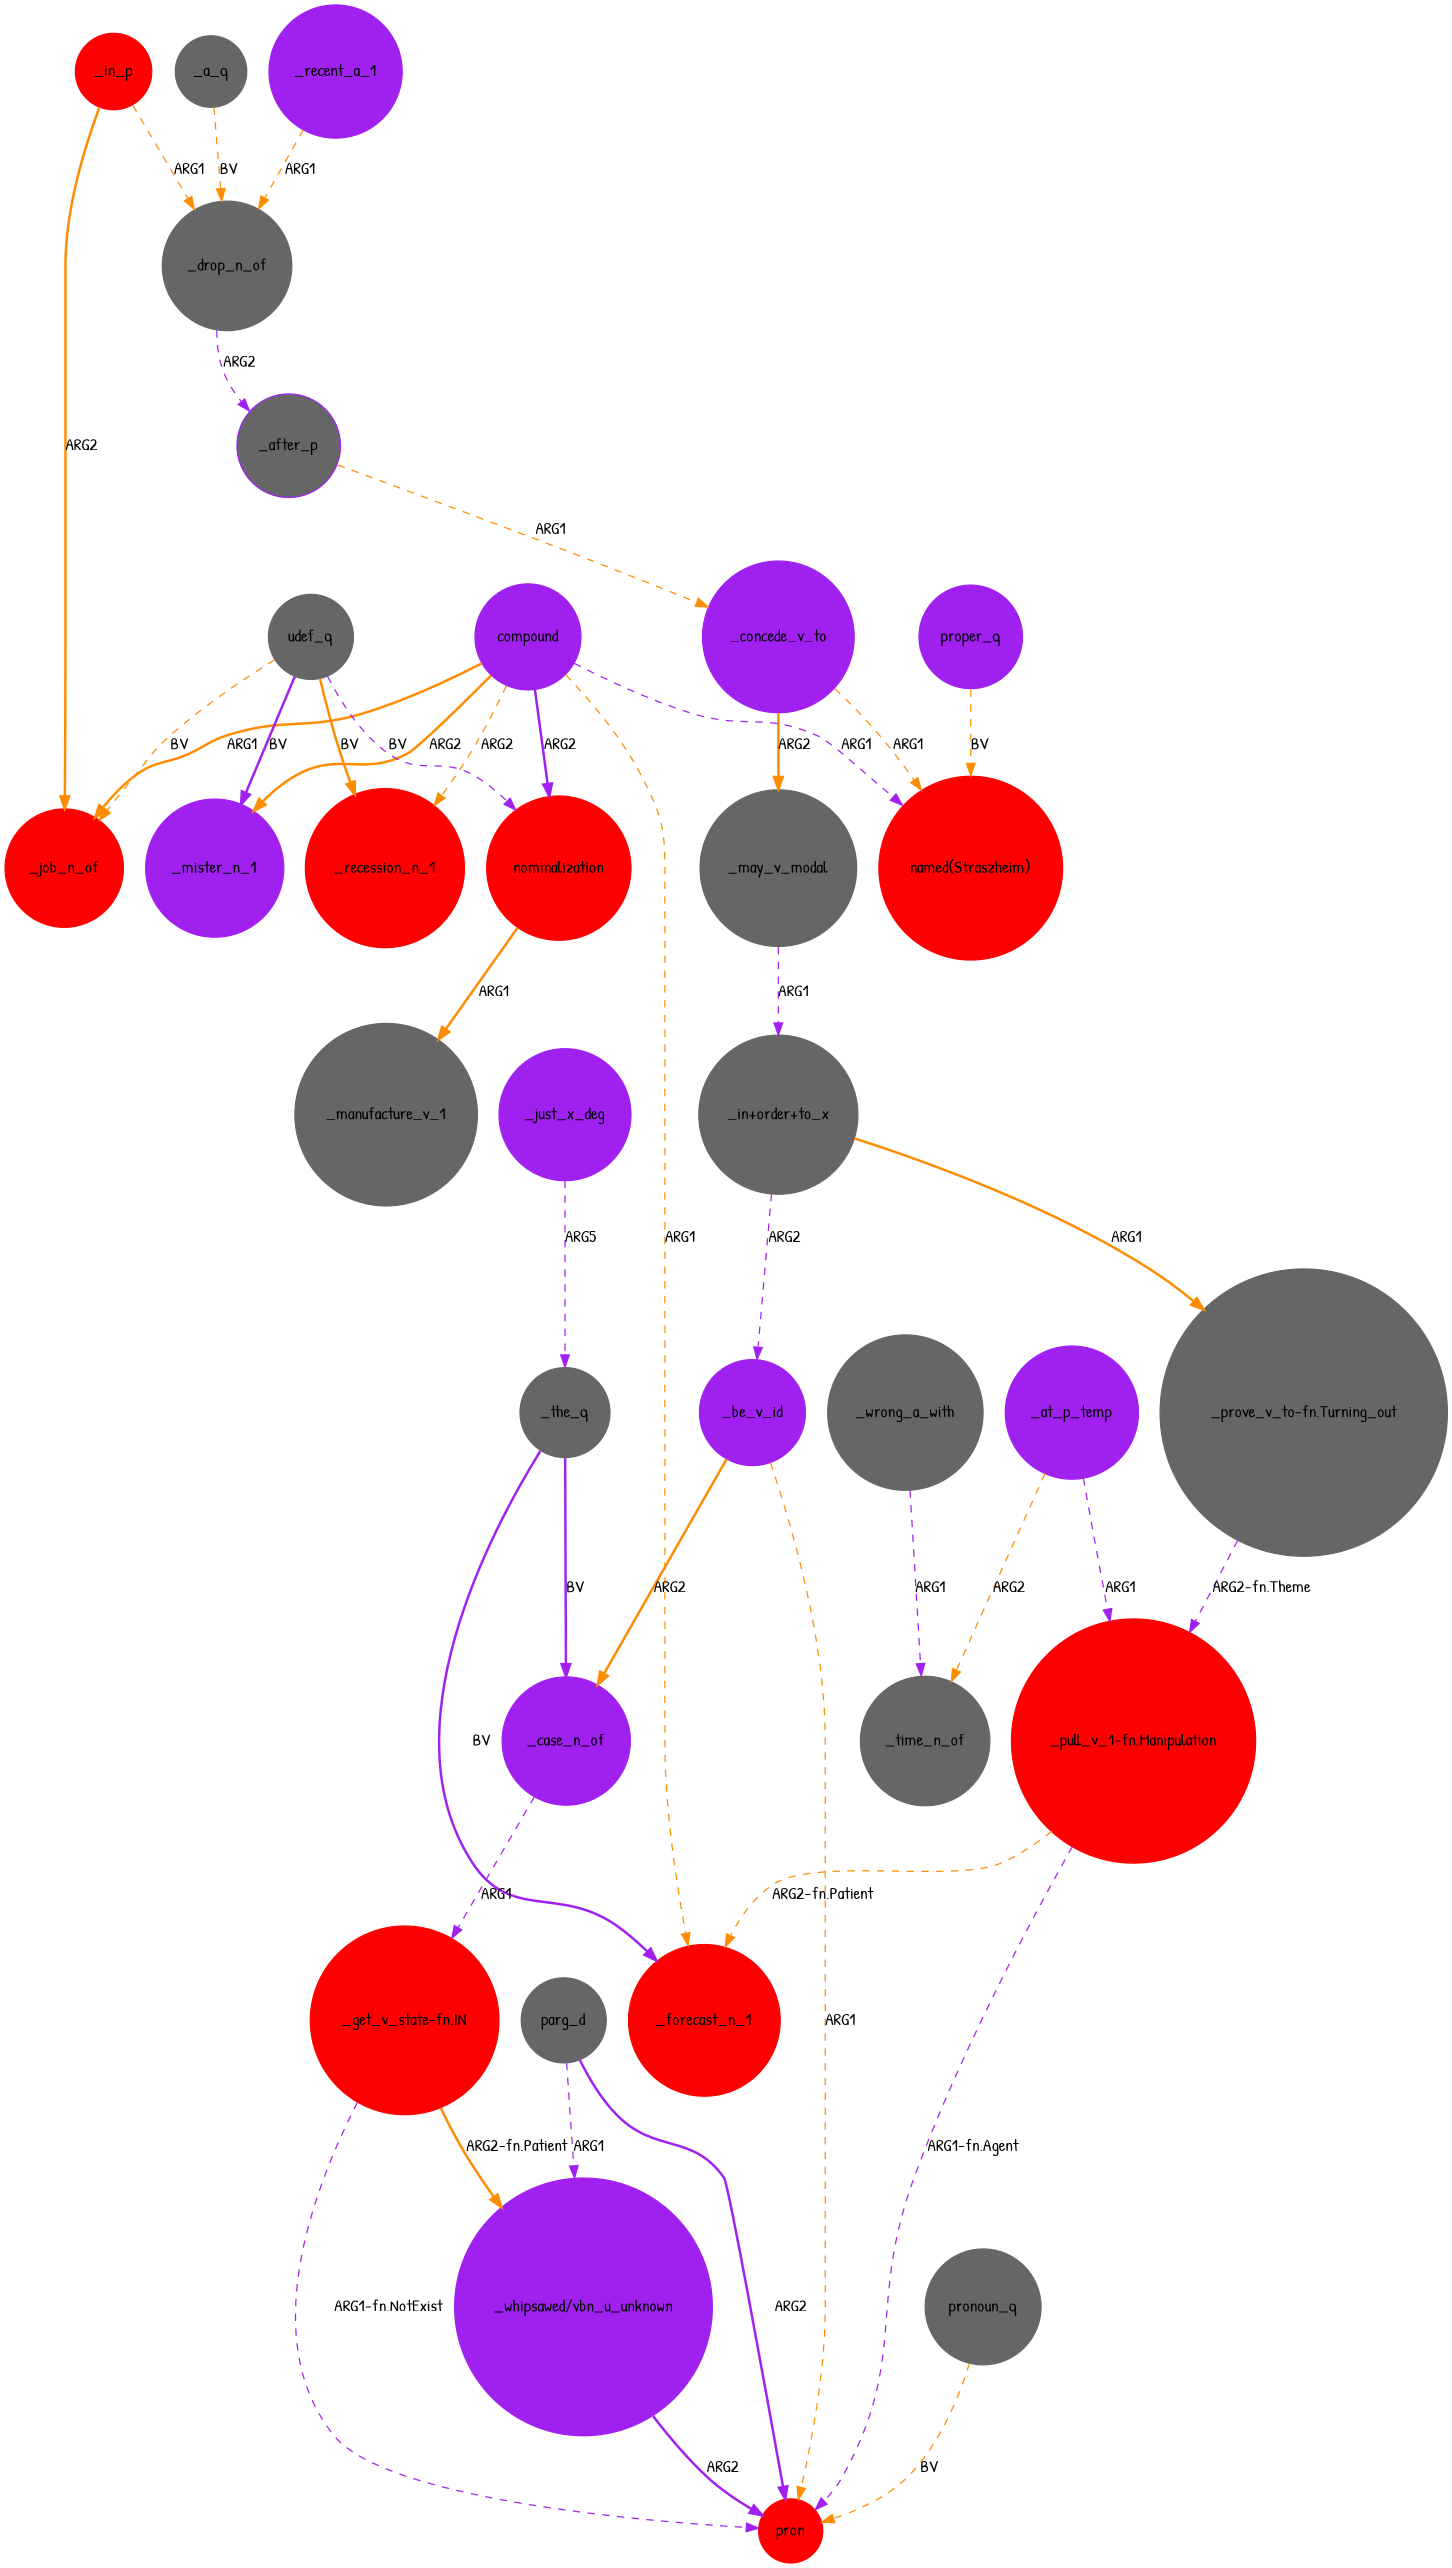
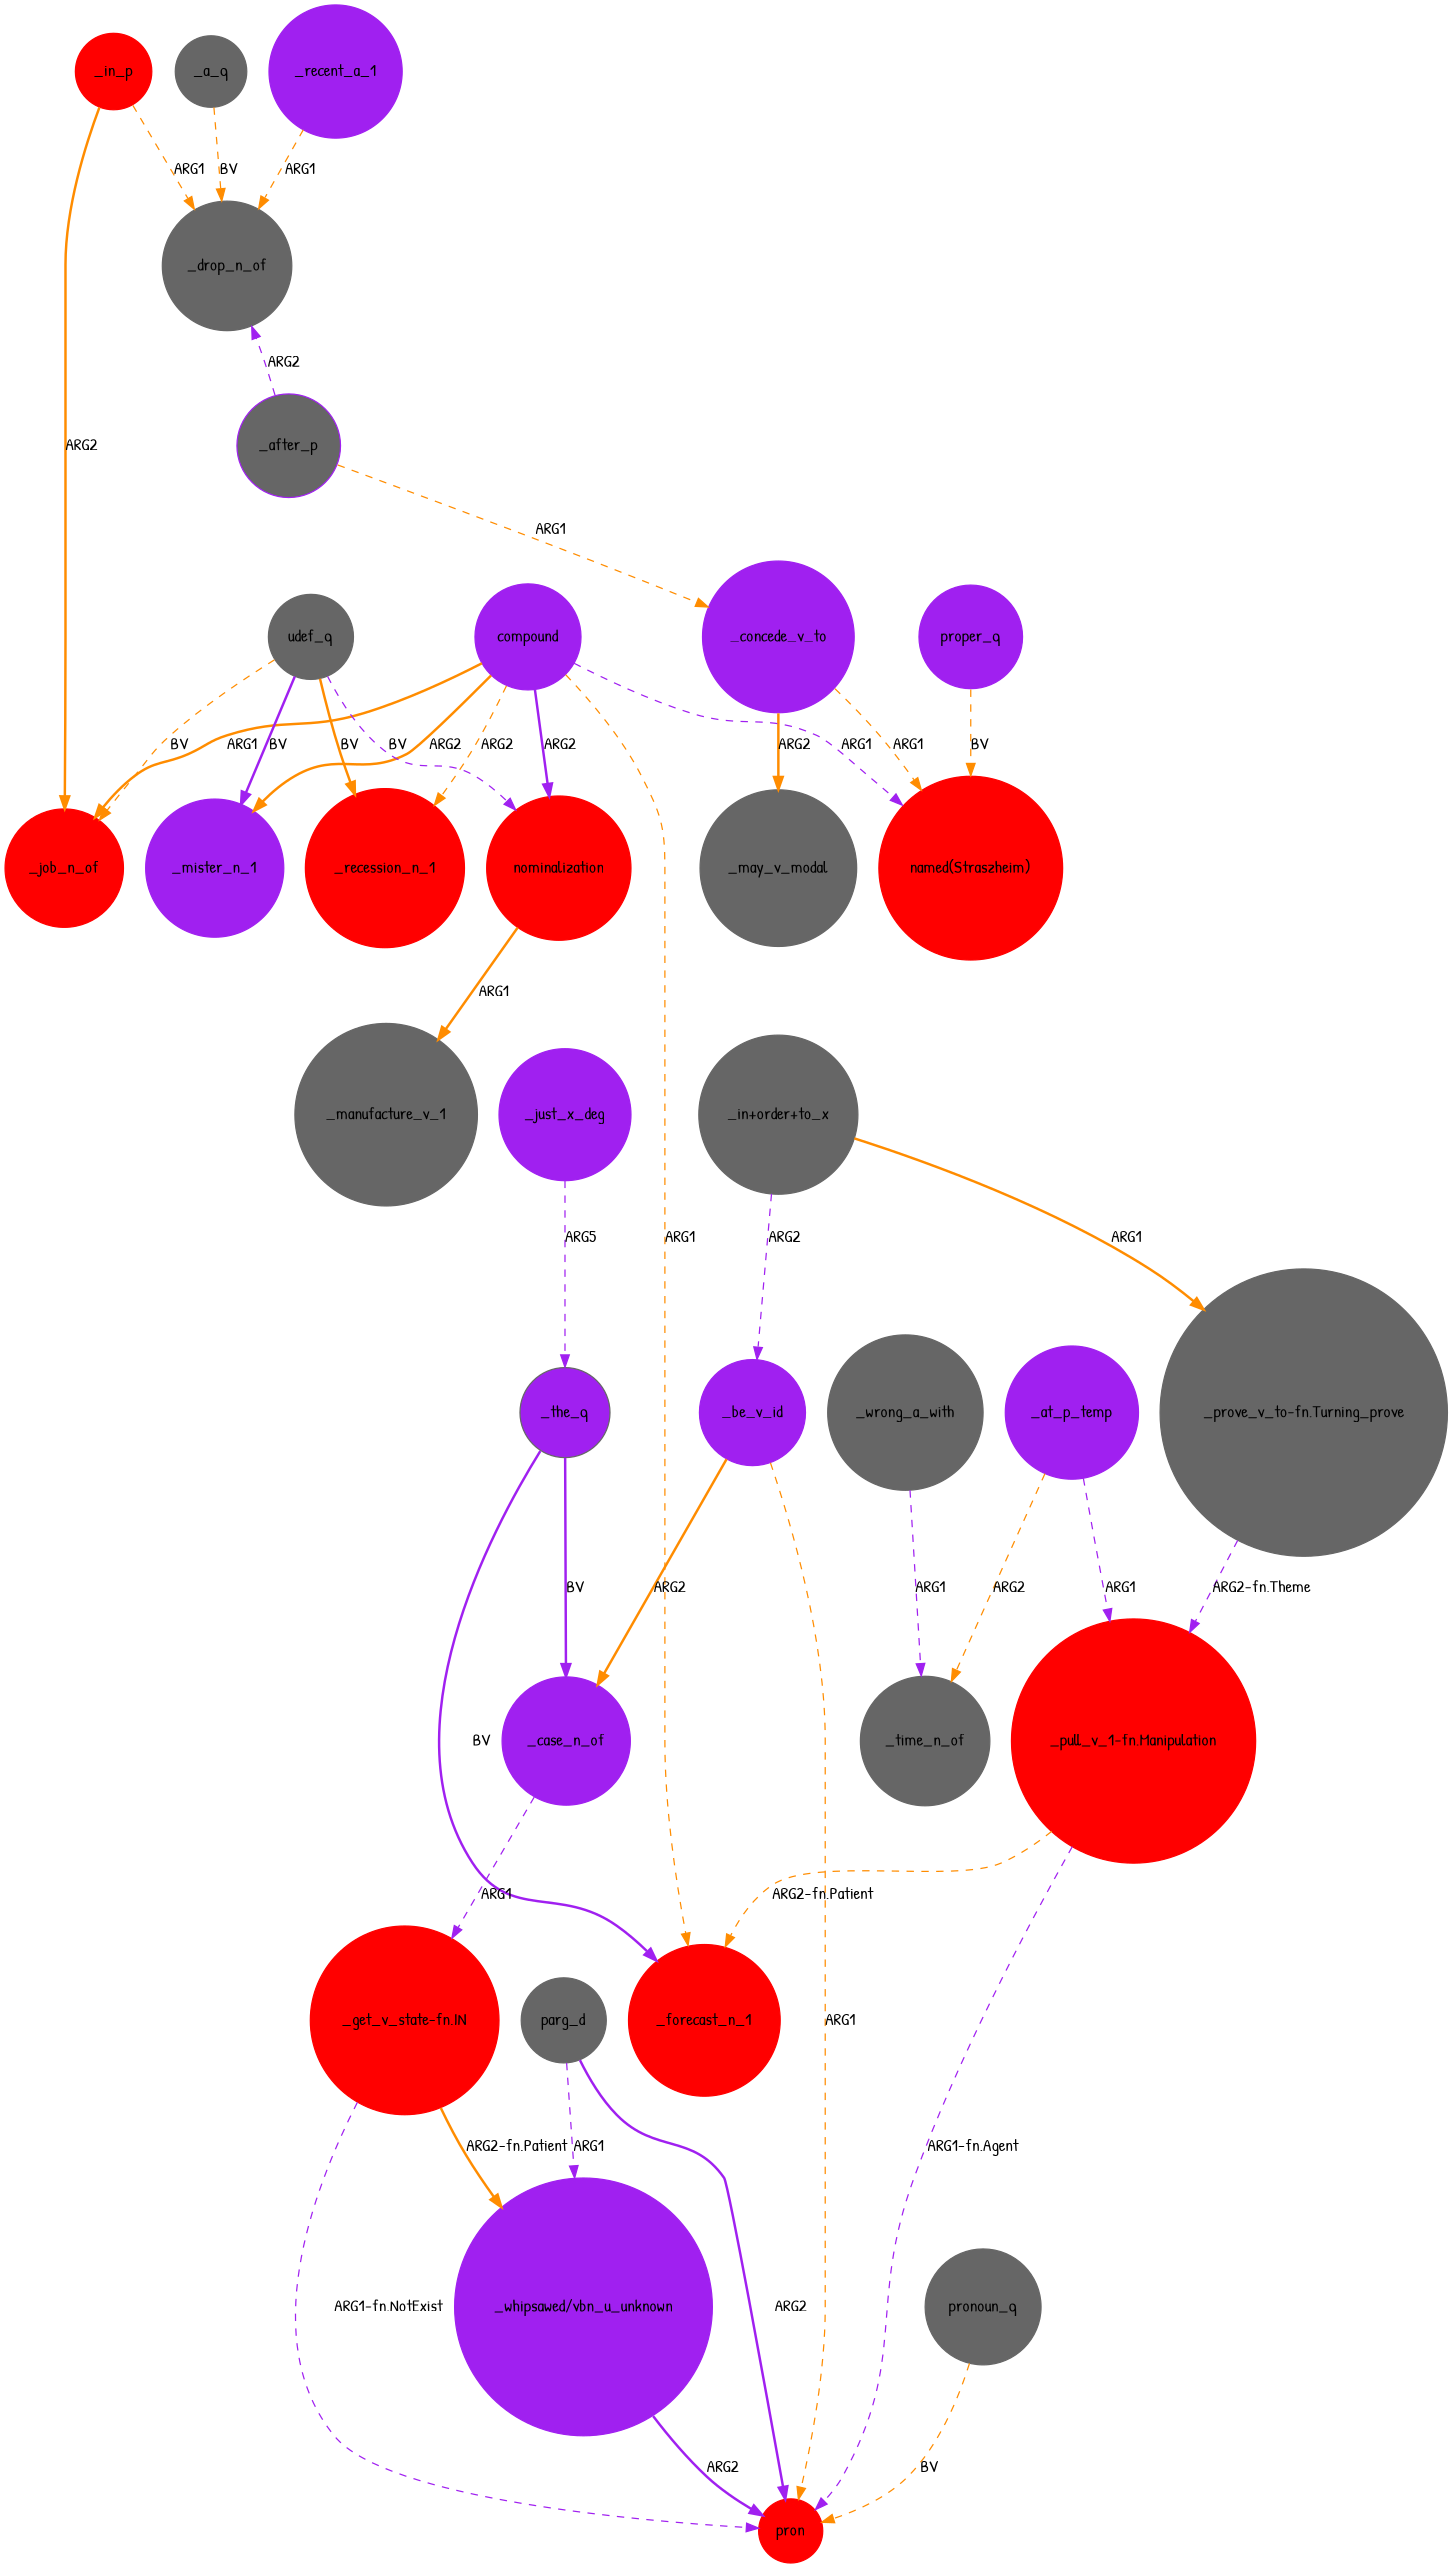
edge "_drop_n_of" -> "_after_p": reversed
edge "_may_v_modal" -> "_in+order+to_x": removed, label "ARG1"
node "_the_q": fillcolor gray40 -> purple
node "_prove_v_to-fn.Turning_out": label "_prove_v_to-fn.Turning_out" -> "_prove_v_to-fn.Turning_prove"
